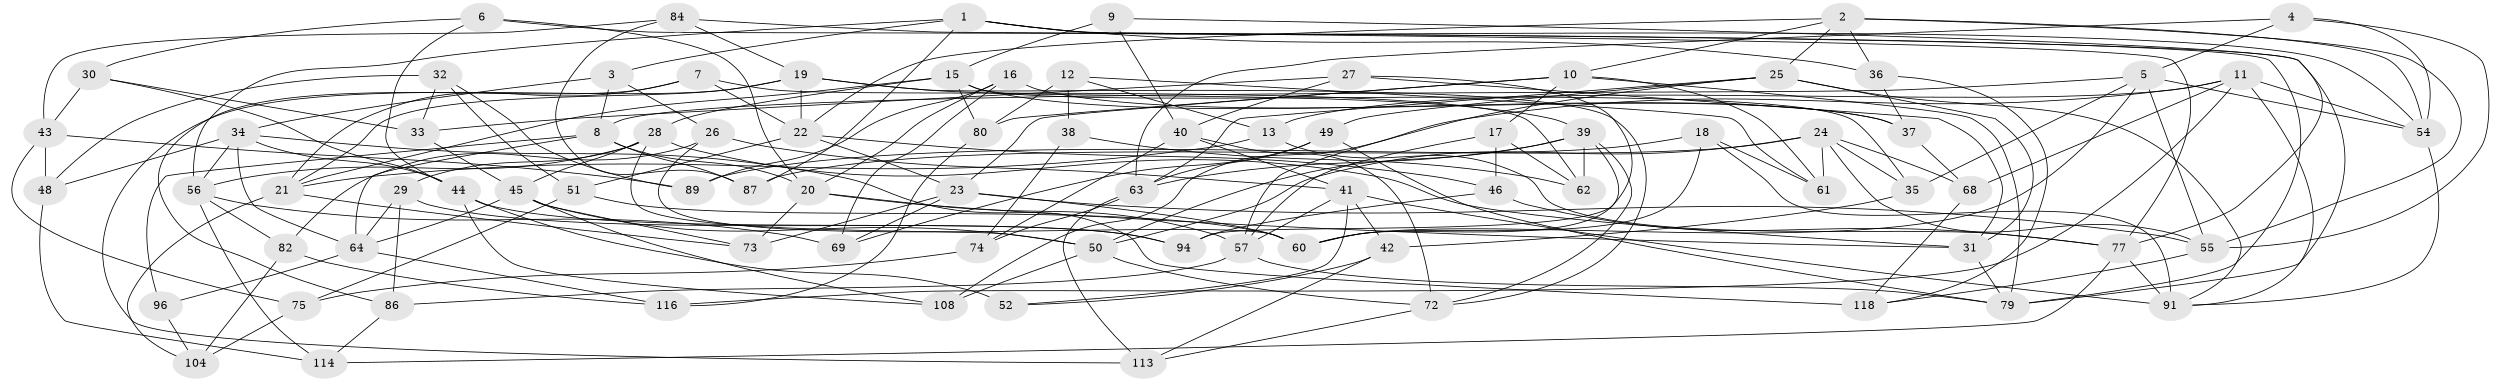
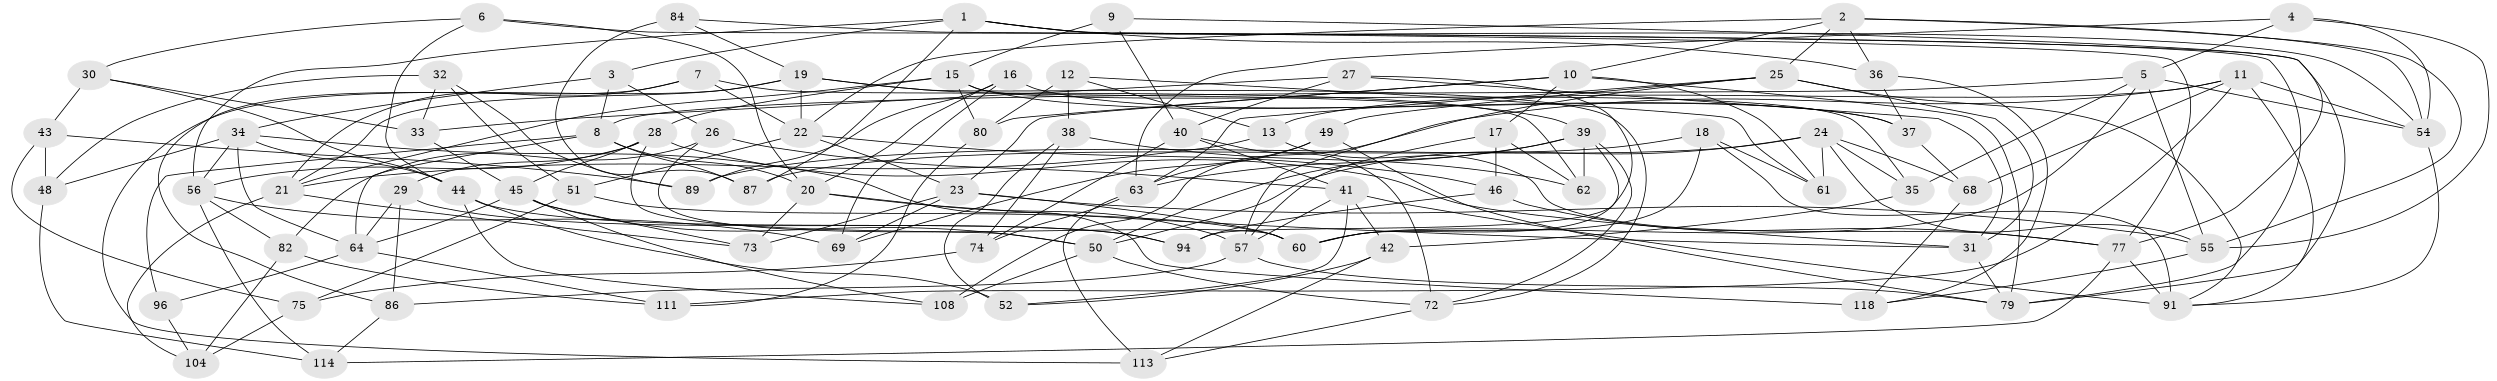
edge "84" -- "43": removed
edge "38" -- "52": added
node "116": label "116" -> "111"
